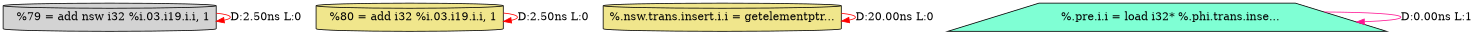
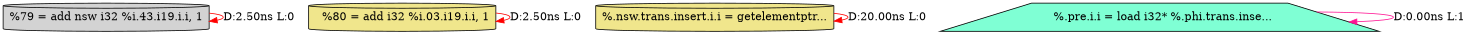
node "%79 = add nsw i32 %i.03.i19.i.i, 1": label "%79 = add nsw i32 %i.03.i19.i.i, 1" -> "%79 = add nsw i32 %i.43.i19.i.i, 1"
